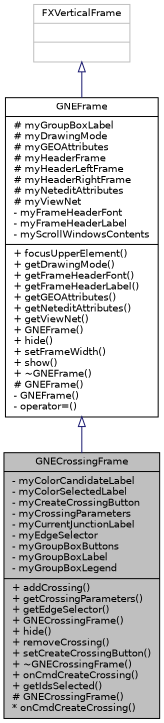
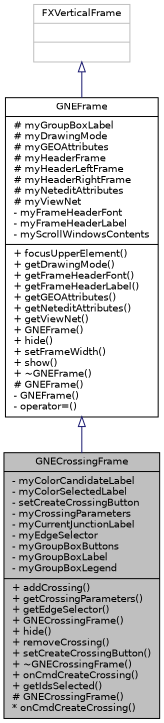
node "GNECrossingFrame": text "- myCreateCrossingButton" -> "- setCreateCrossingButton"
